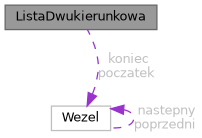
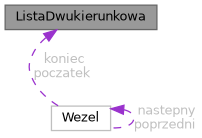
edge "ListaDwukierunkowa" -> "Wezel": reversed
